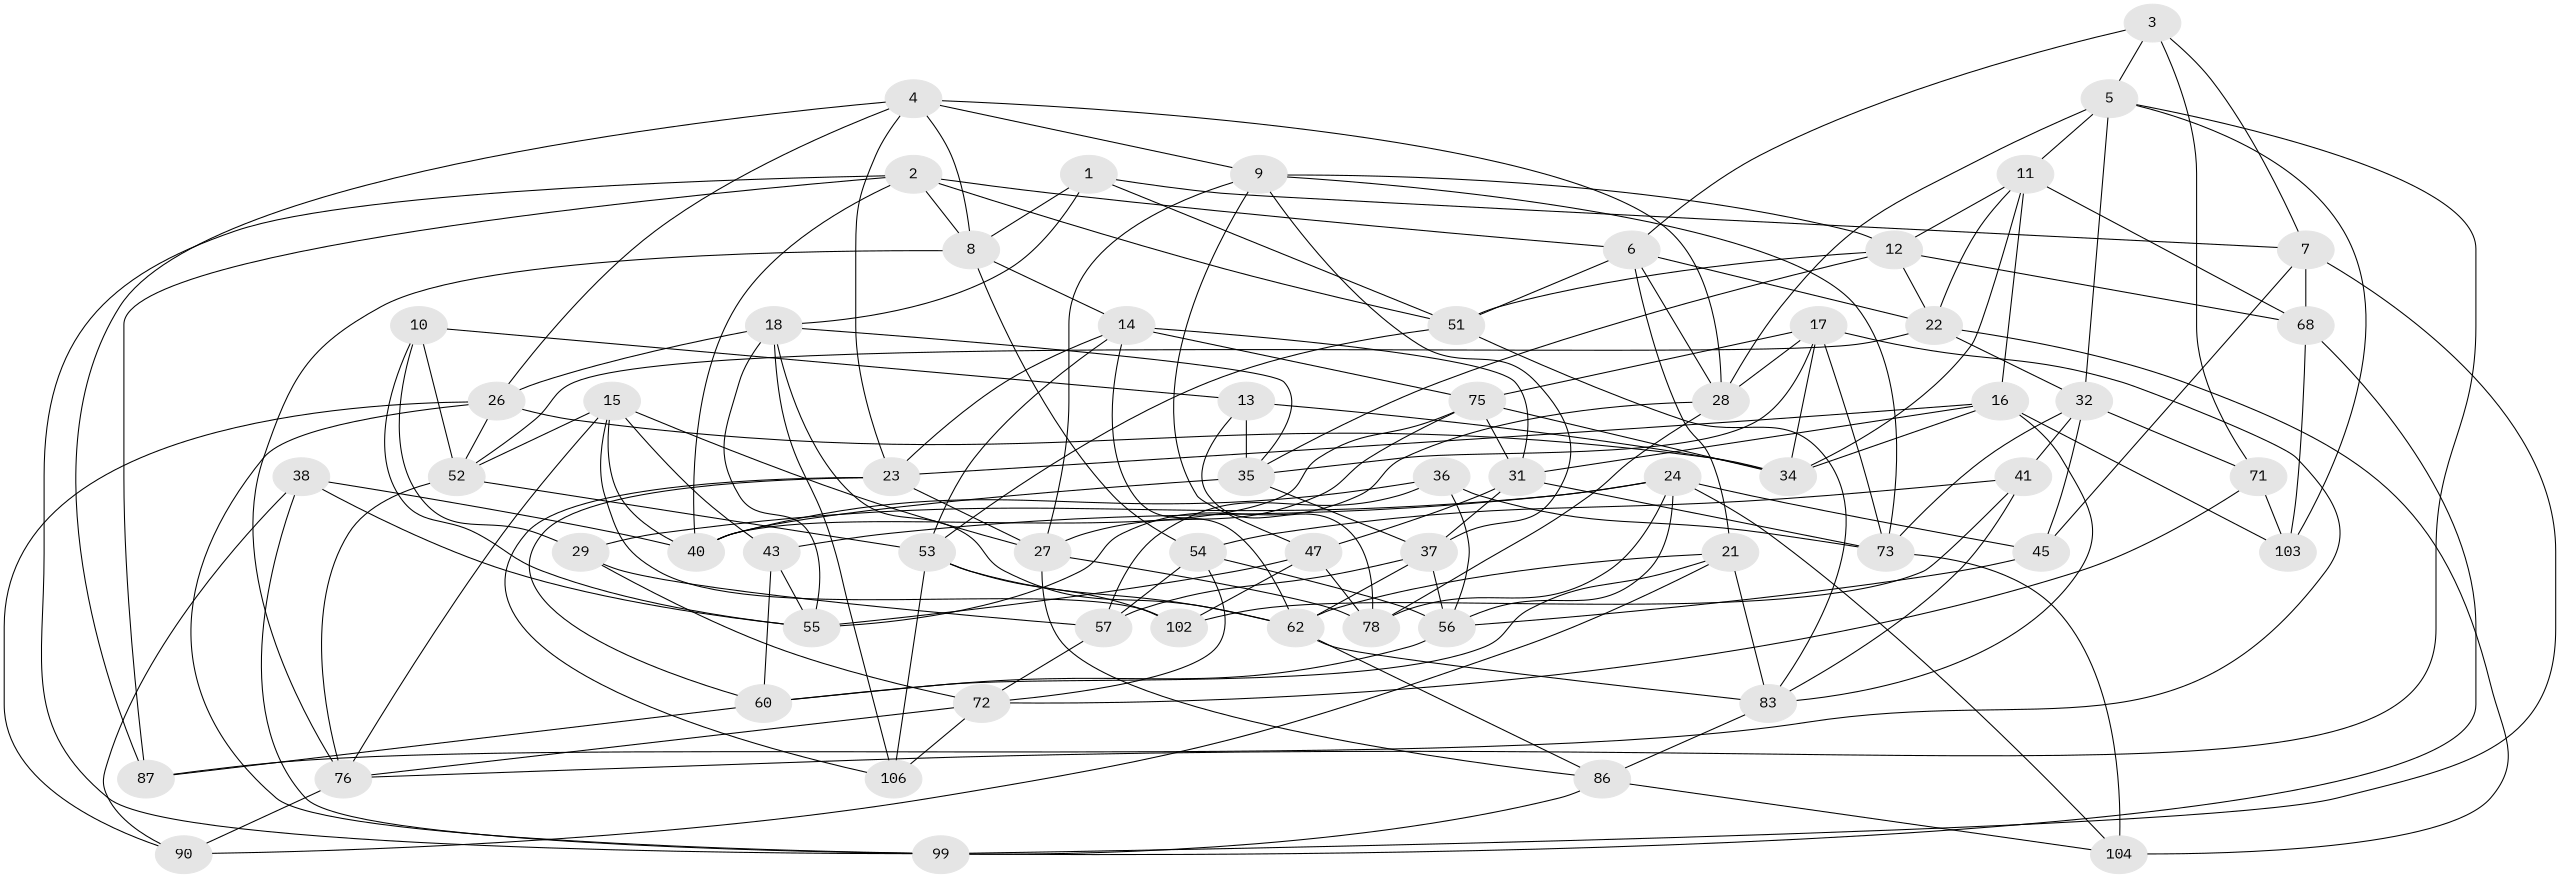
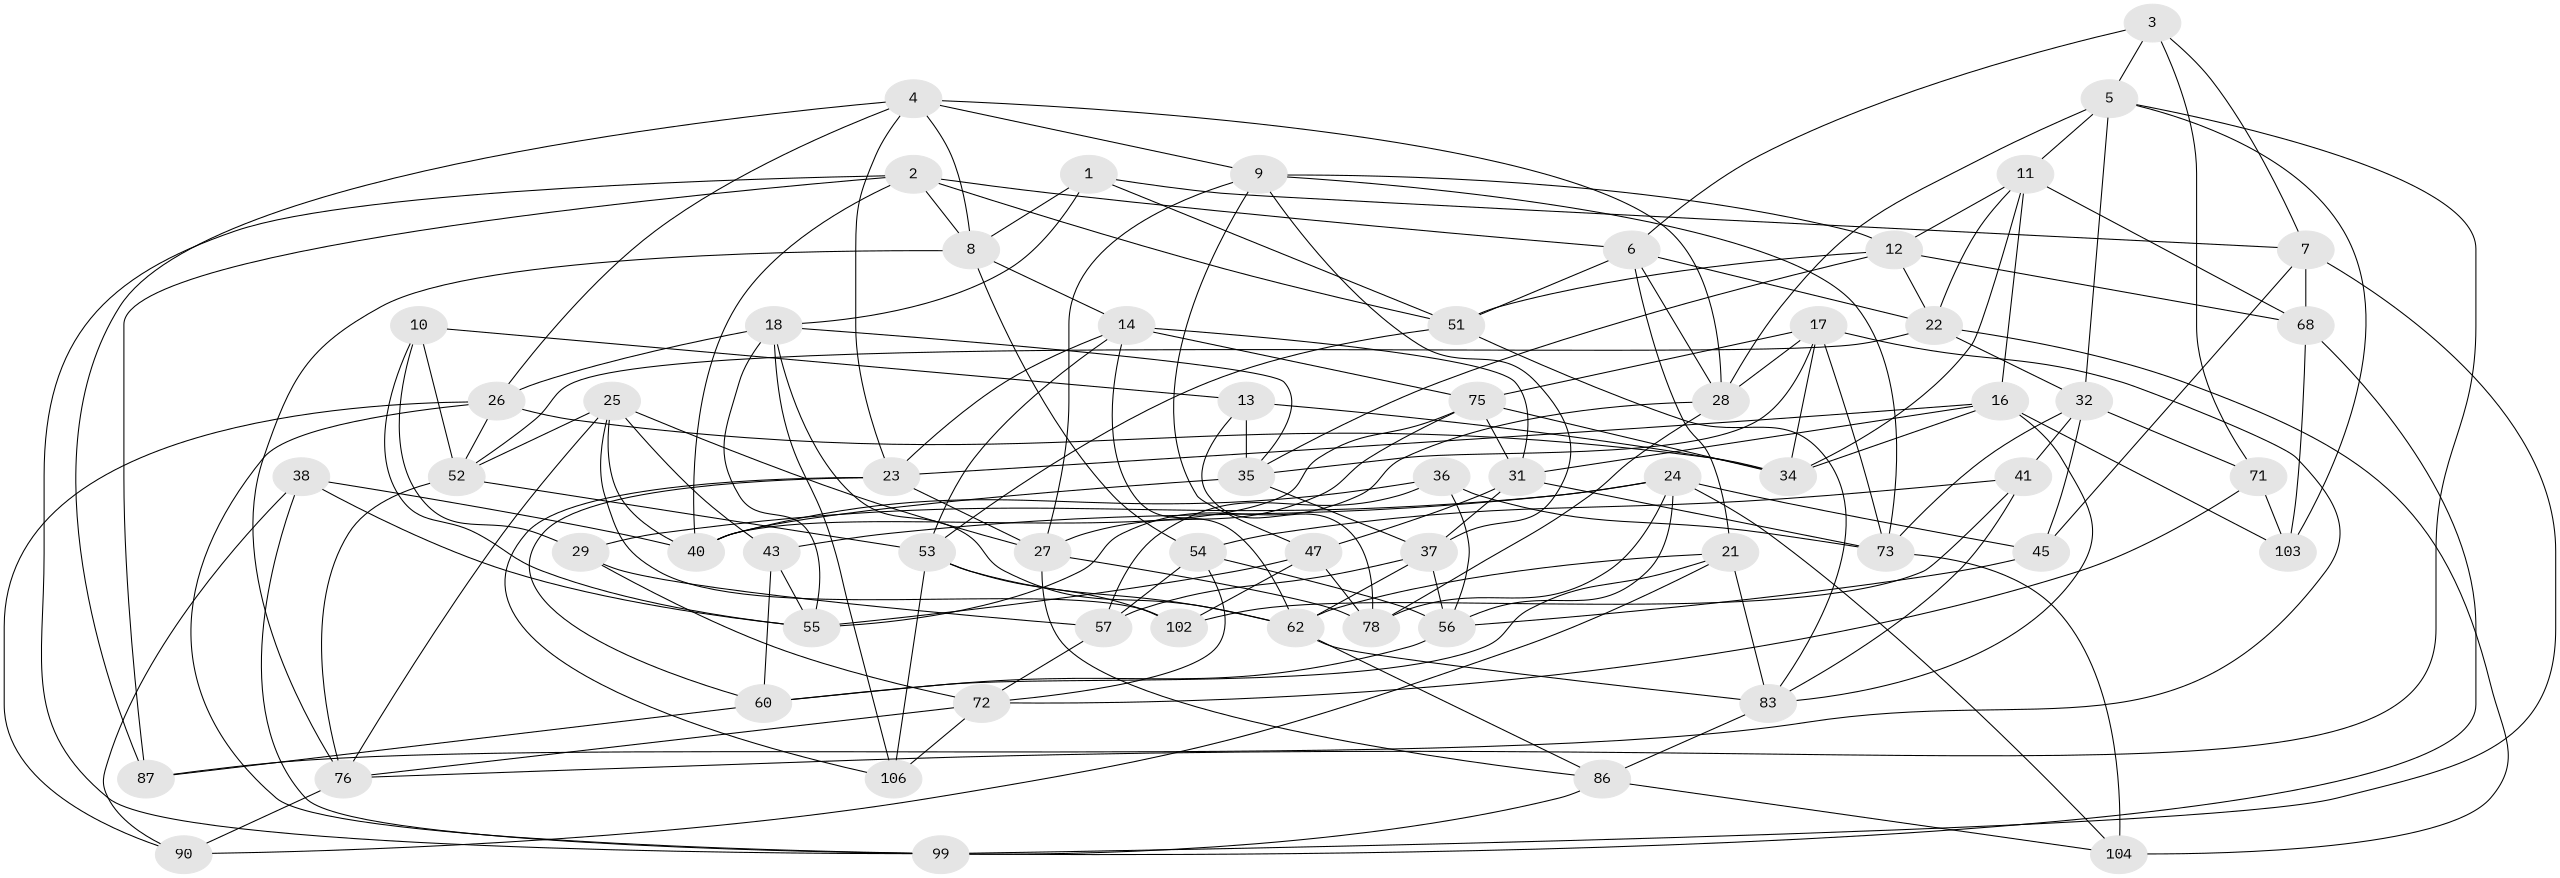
node "15": label "15" -> "25"
